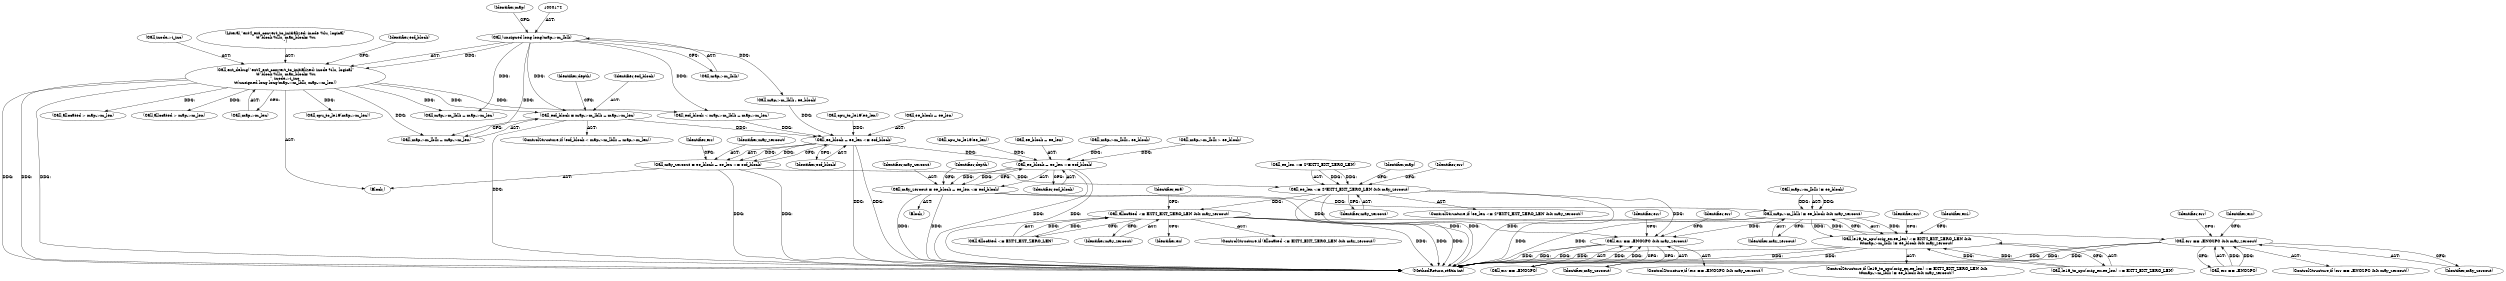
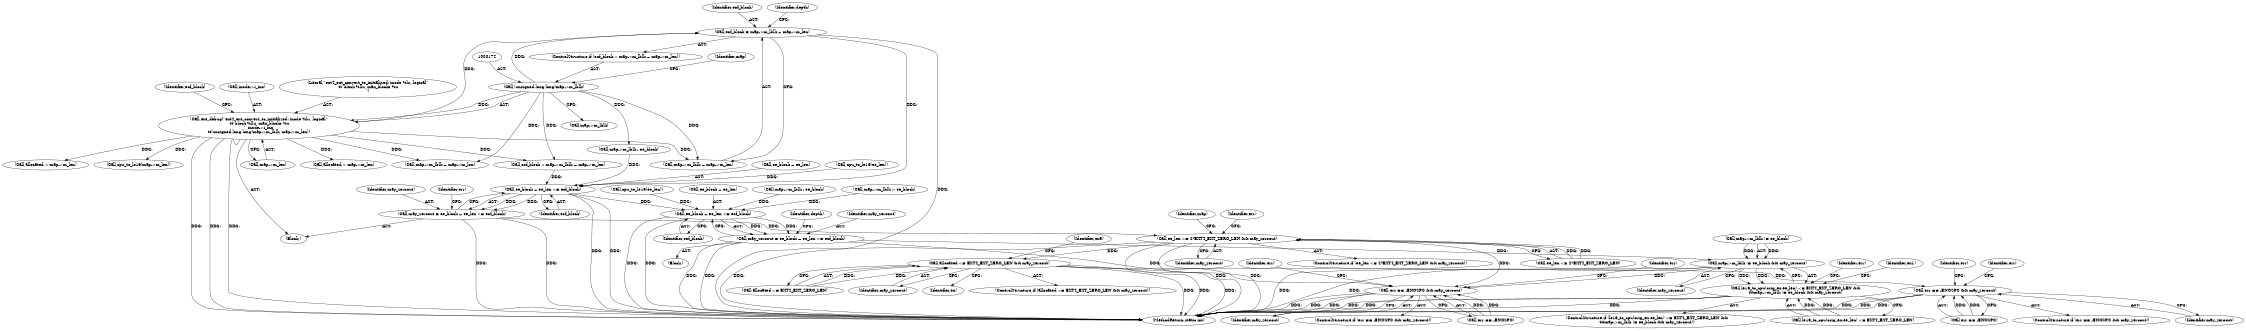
edge "(Call,map->m_lblk)" -> "(Call,(unsigned long long)map->m_lblk)": now "(ControlStructure,if (eof_block < map->m_lblk + map->m_len))" -> "(Call,(unsigned long long)map->m_lblk)"
edge "(Call,ee_len <= 2*EXT4_EXT_ZERO_LEN && may_zeroout)" -> "(Call,ee_len <= 2*EXT4_EXT_ZERO_LEN)": added, label "CFG:"
